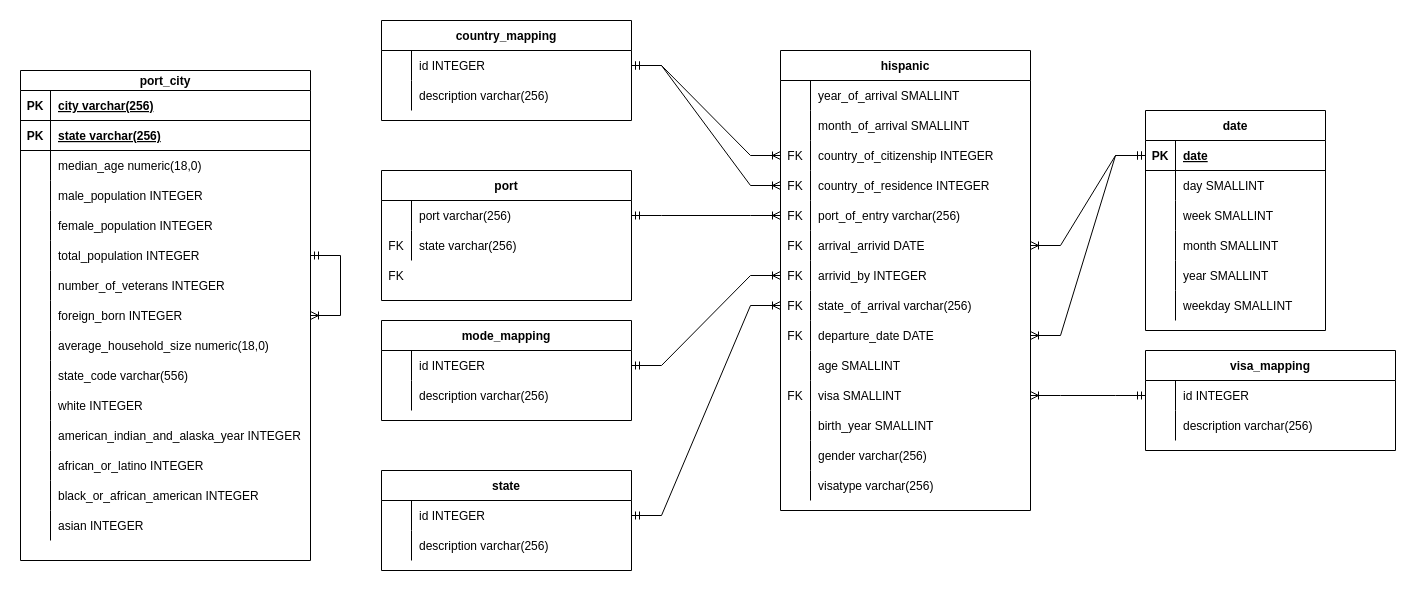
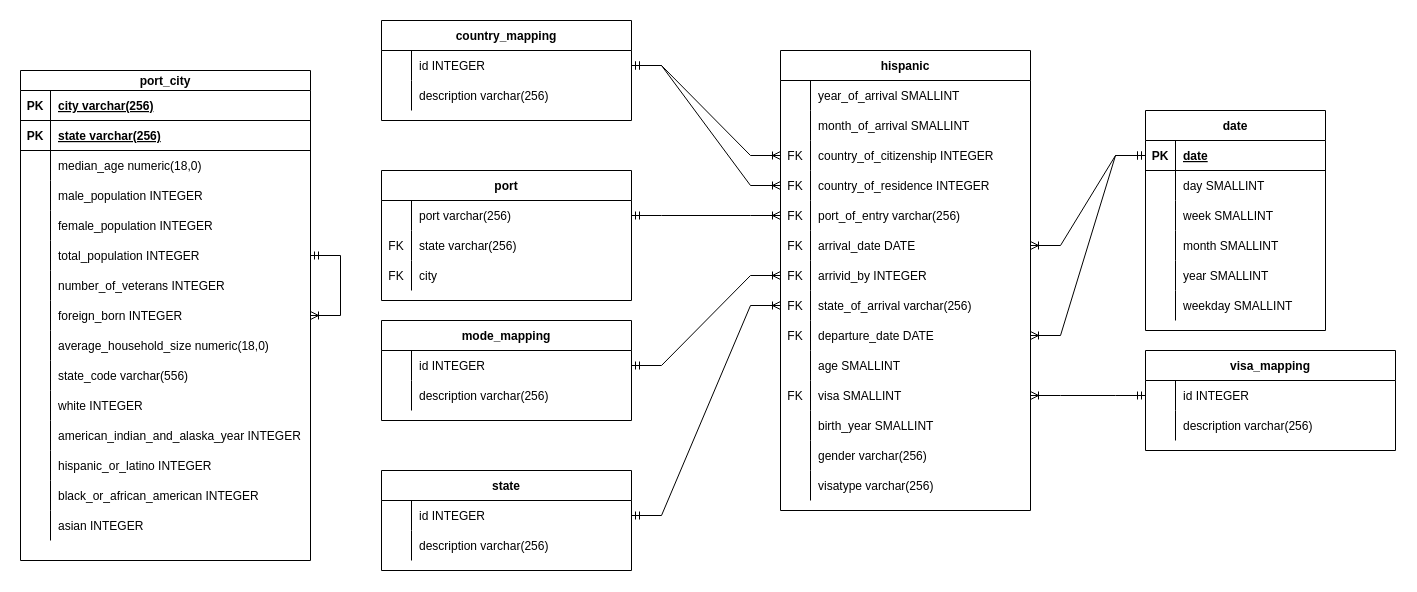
node "arrival_arrivid DATE": label "arrival_arrivid DATE" -> "arrival_date DATE"
node "city": added
node "african_or_latino INTEGER": label "african_or_latino INTEGER" -> "hispanic_or_latino INTEGER"
